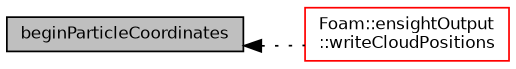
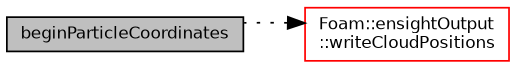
edge "Foam::ensightOutput ::writeCloudPositions" -> "beginParticleCoordinates": reversed
